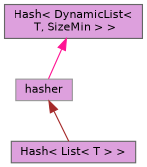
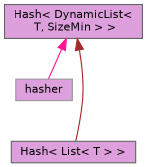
edge "Hash< List< T > >" -> "hasher": now "Hash< List< T > >" -> "Hash< DynamicList< T, SizeMin > >"
